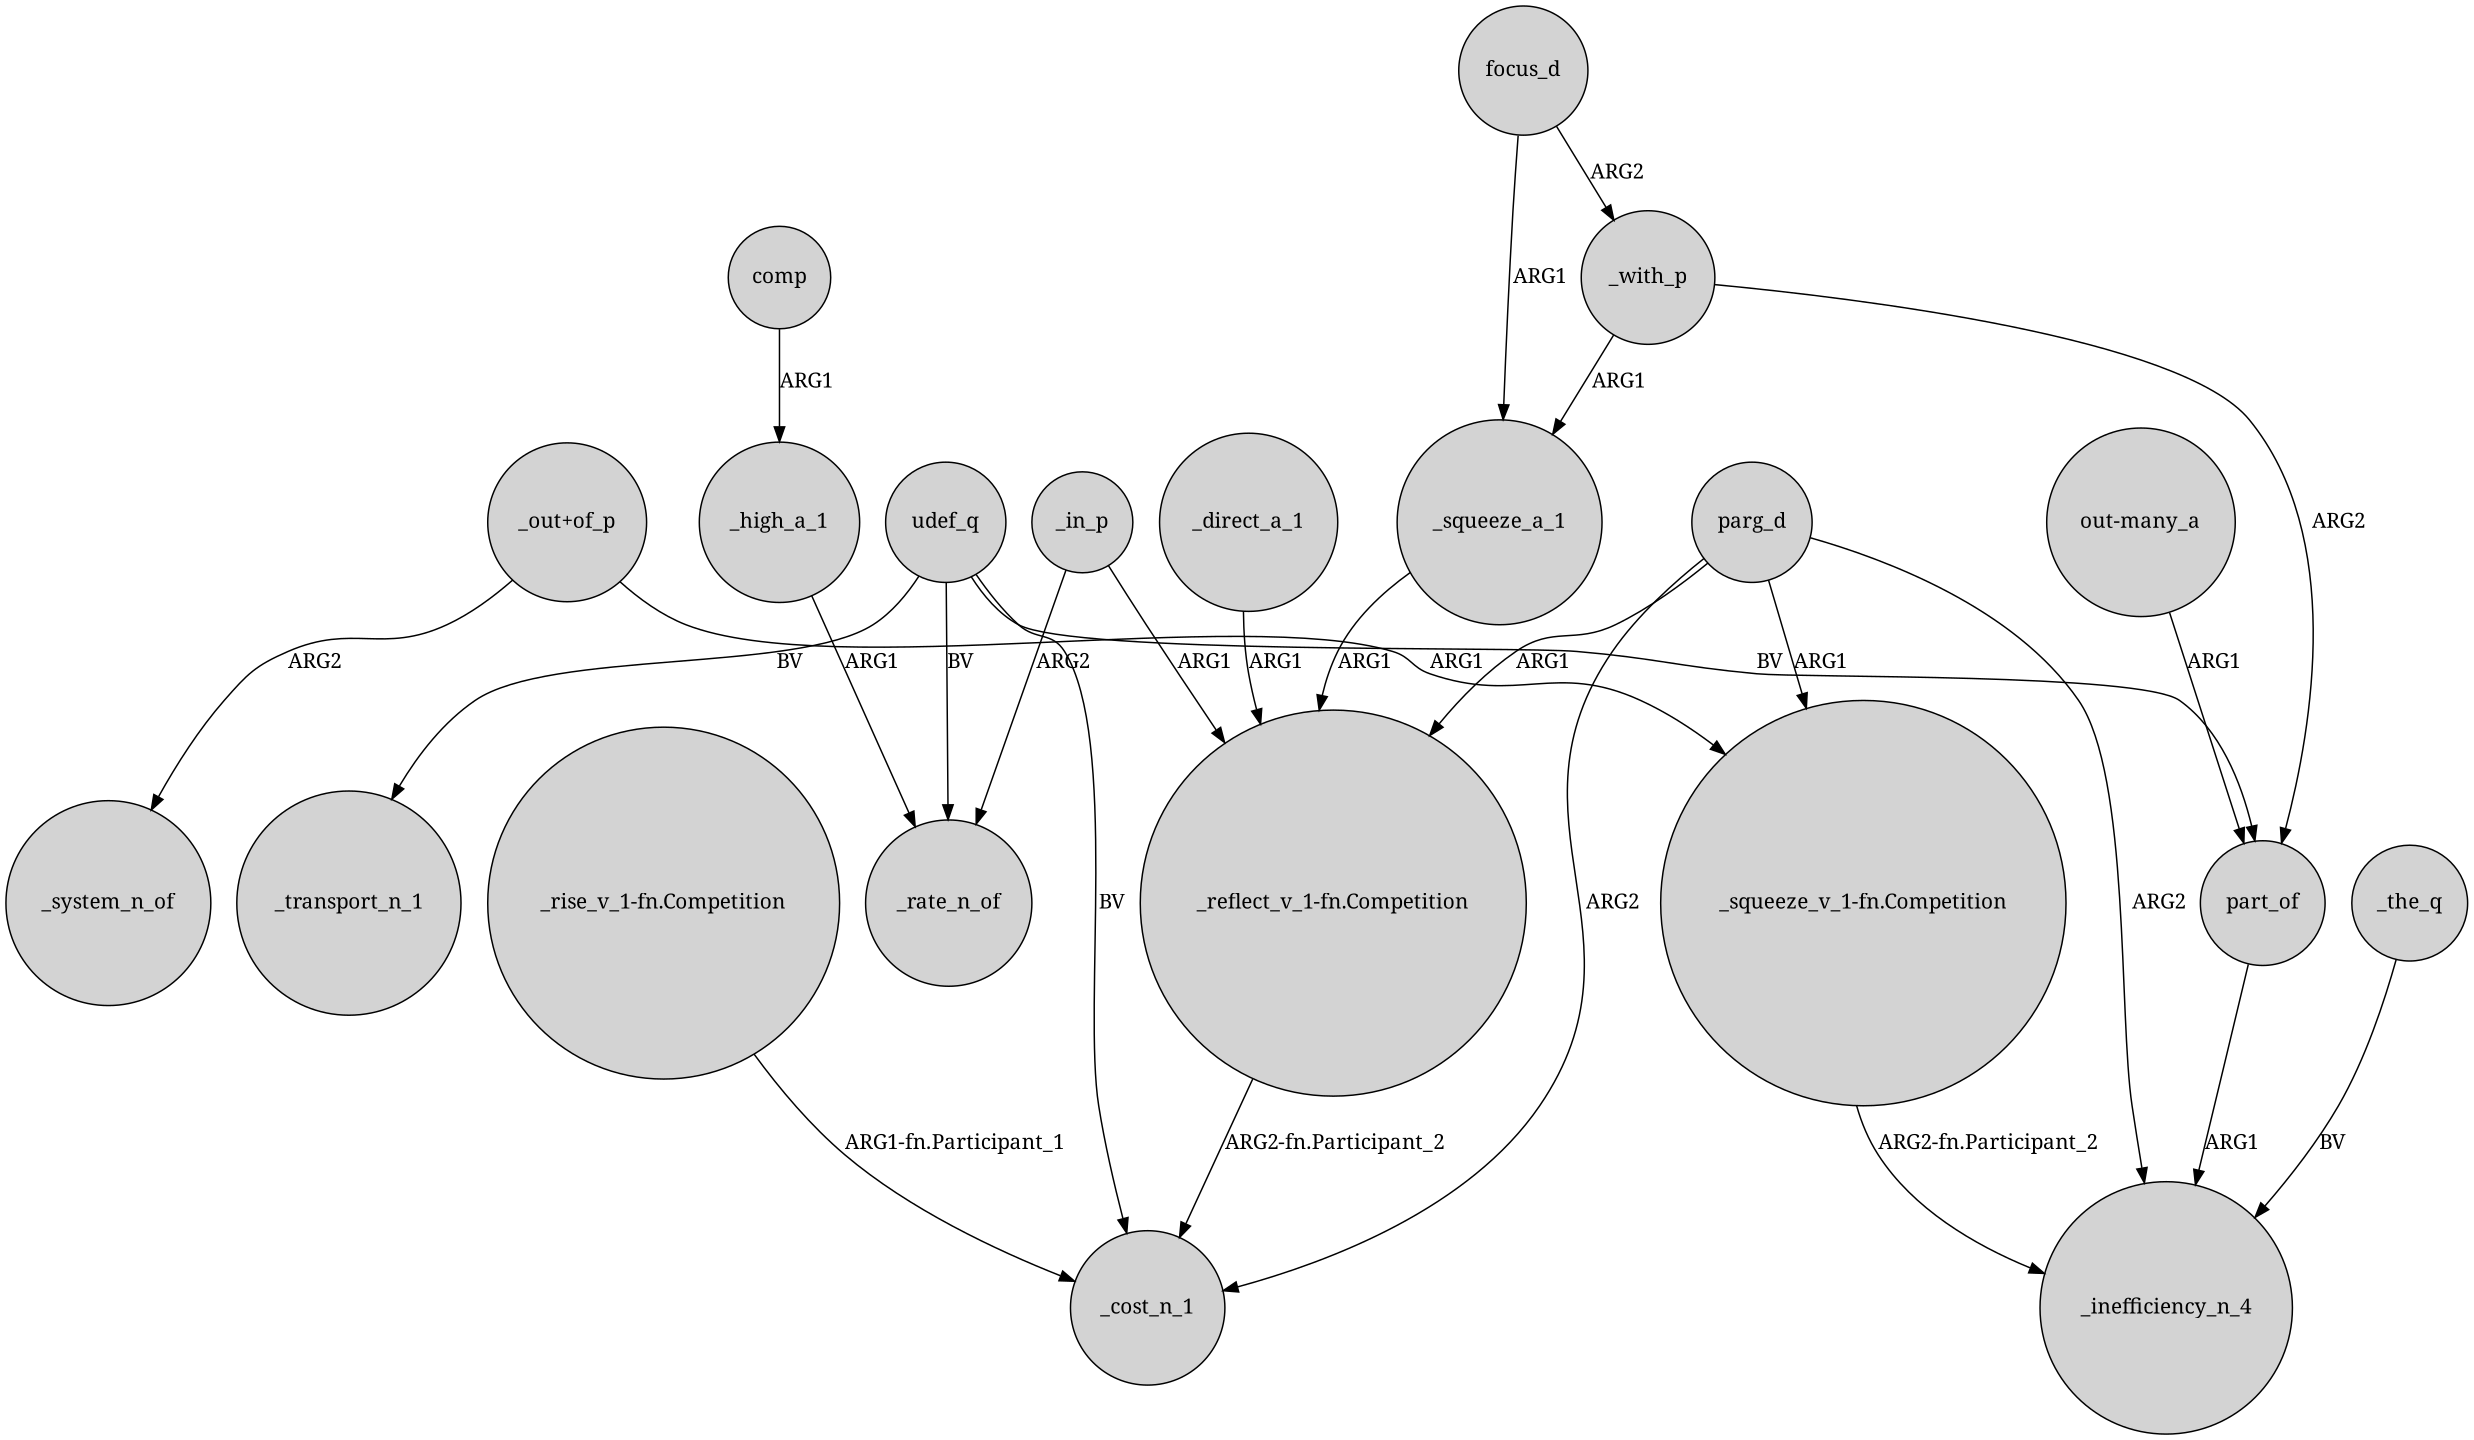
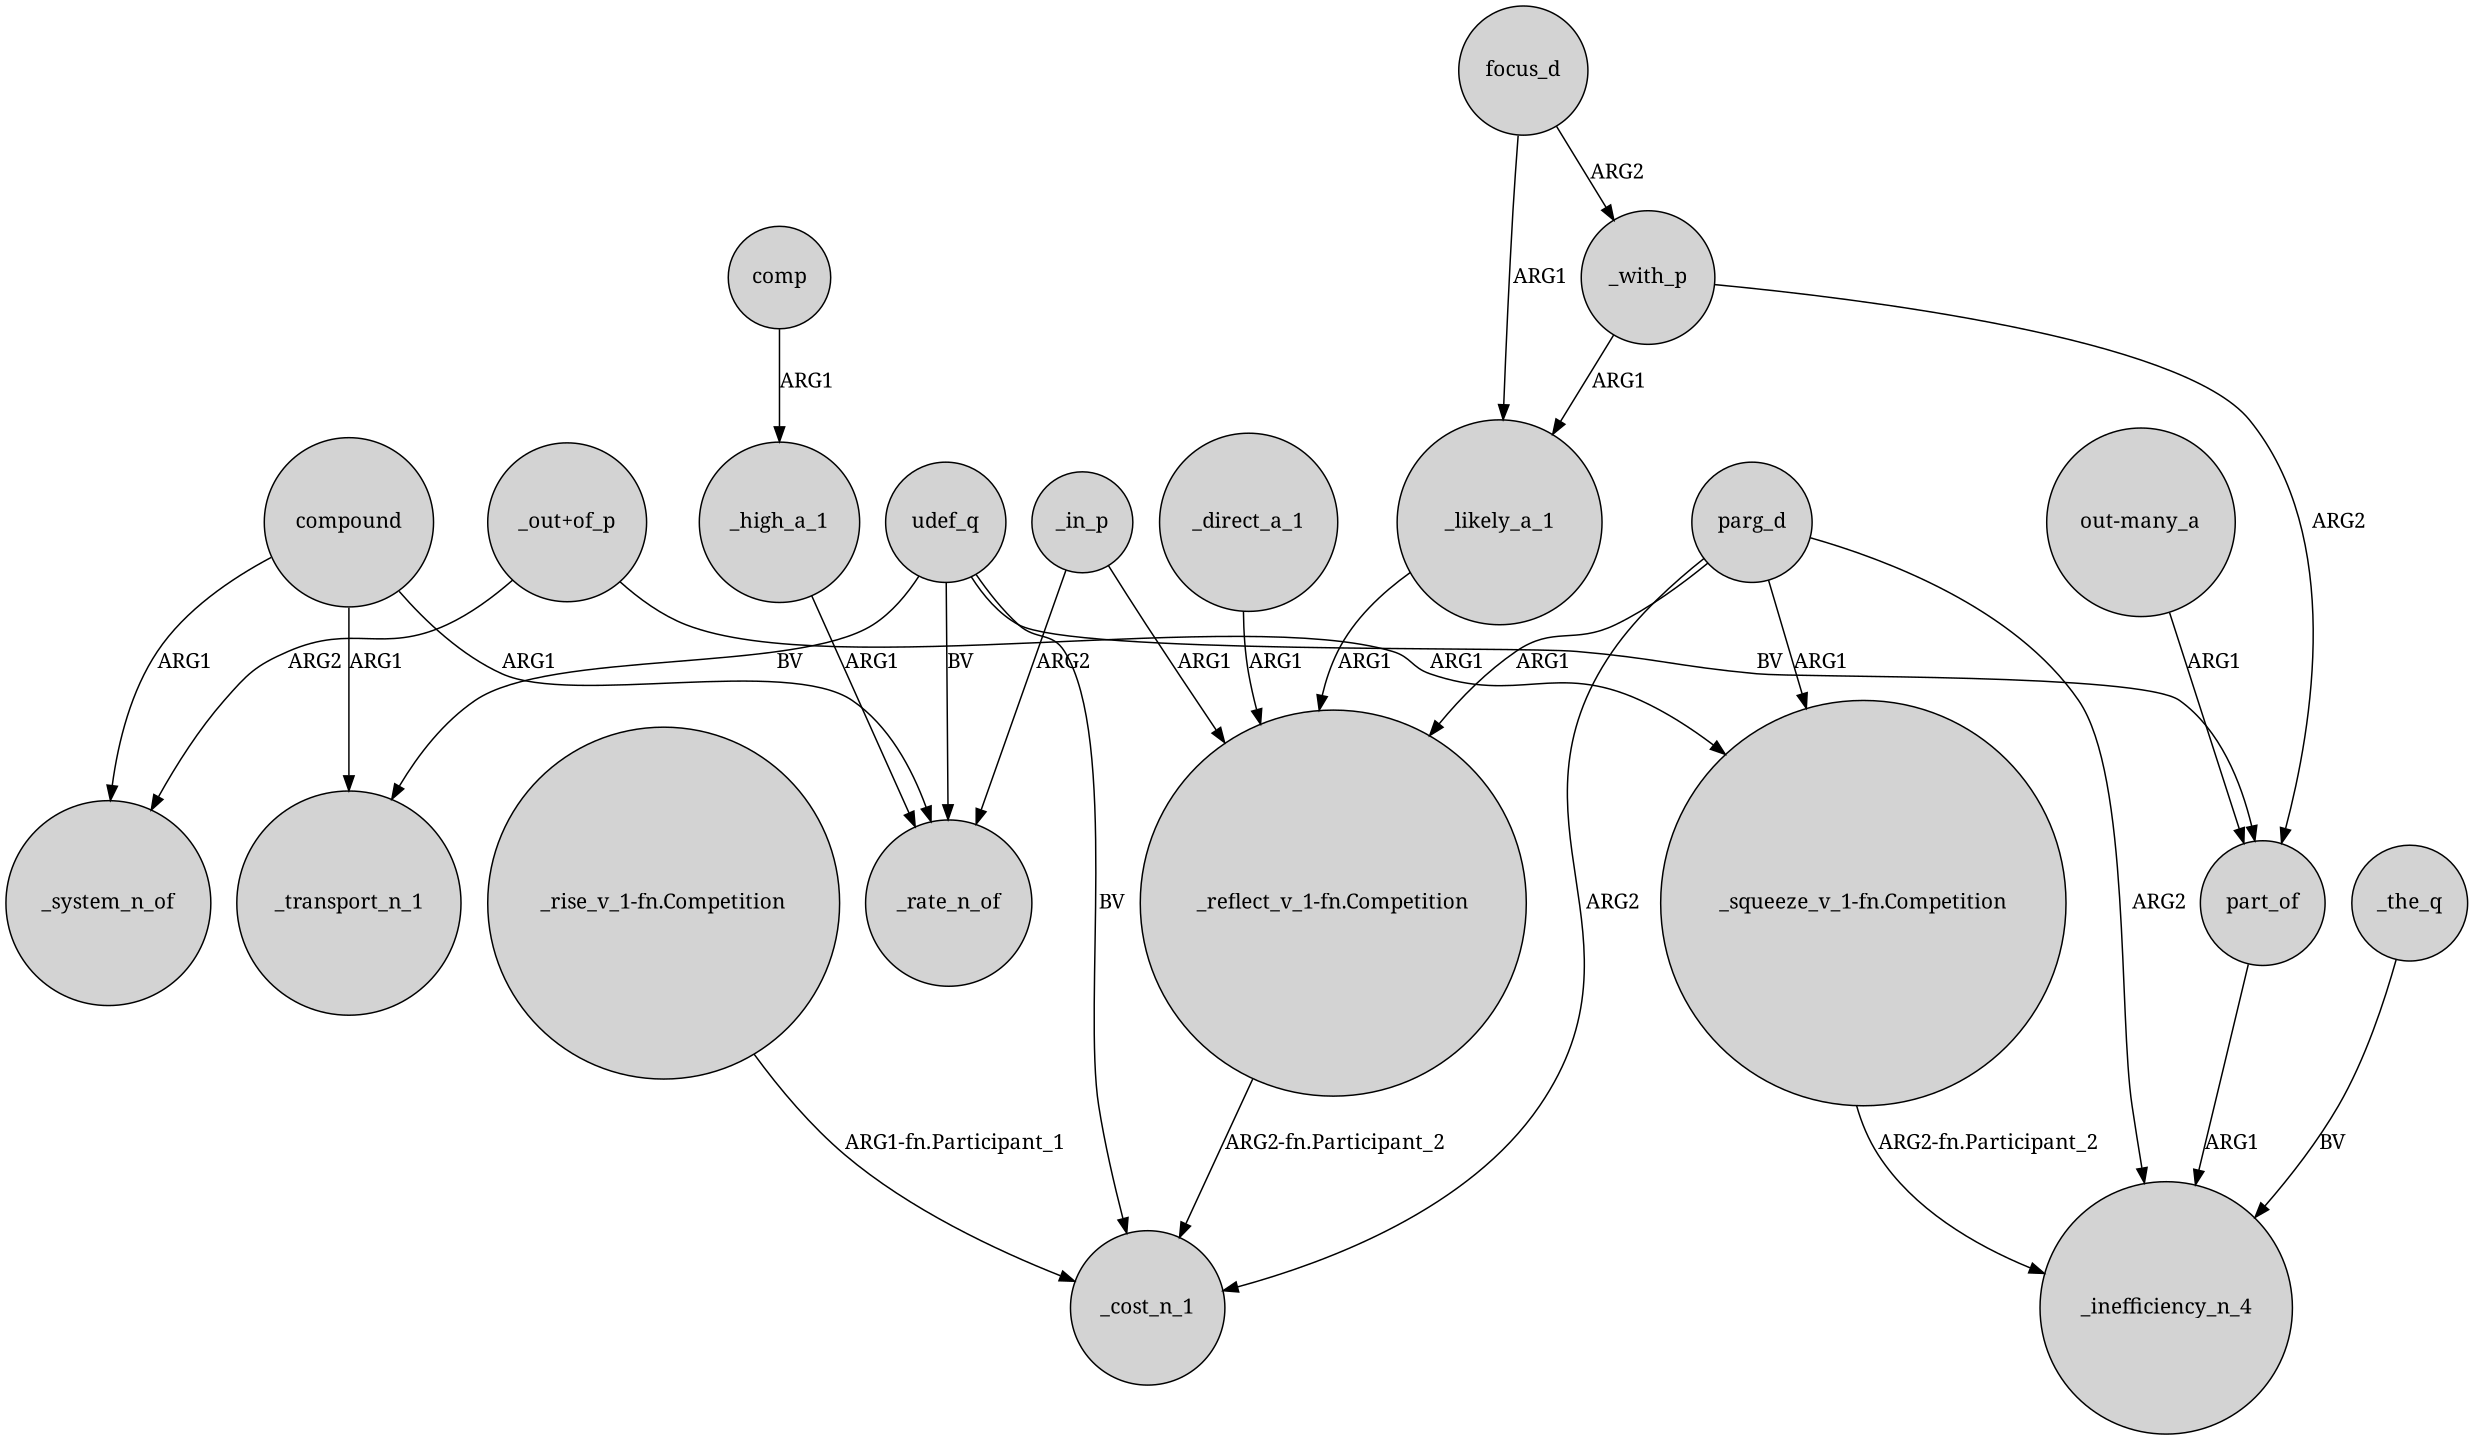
node "compound": added
node "_squeeze_a_1": label "_squeeze_a_1" -> "_likely_a_1"
